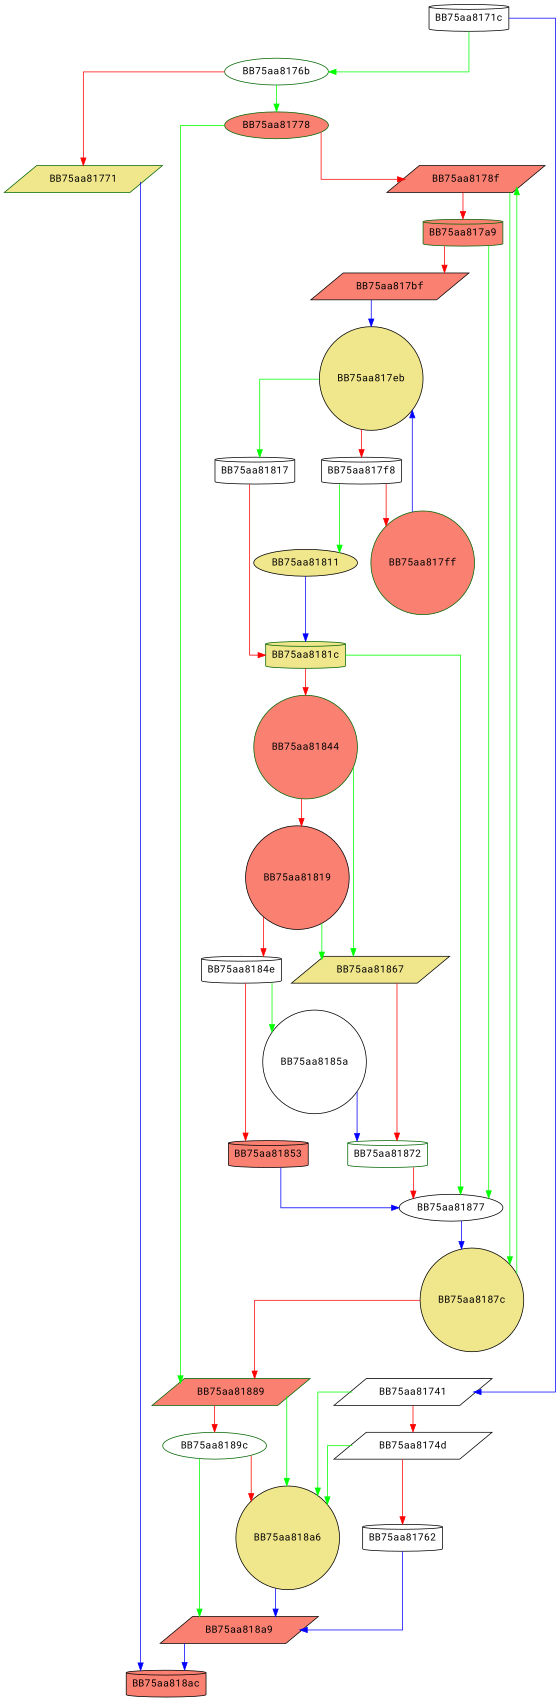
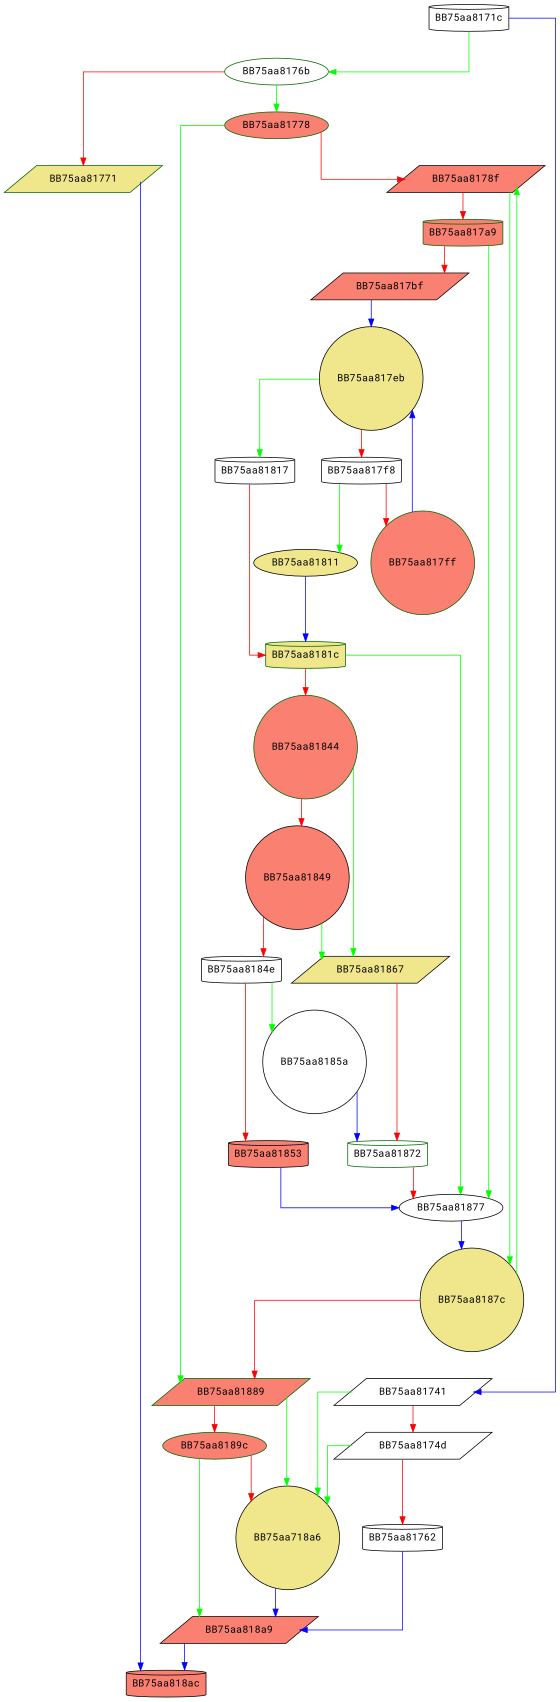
node "BB75aa81819": label "BB75aa81819" -> "BB75aa81849"
node "BB75aa8189c": fillcolor white -> salmon
node "BB75aa818a6": label "BB75aa818a6" -> "BB75aa718a6"
